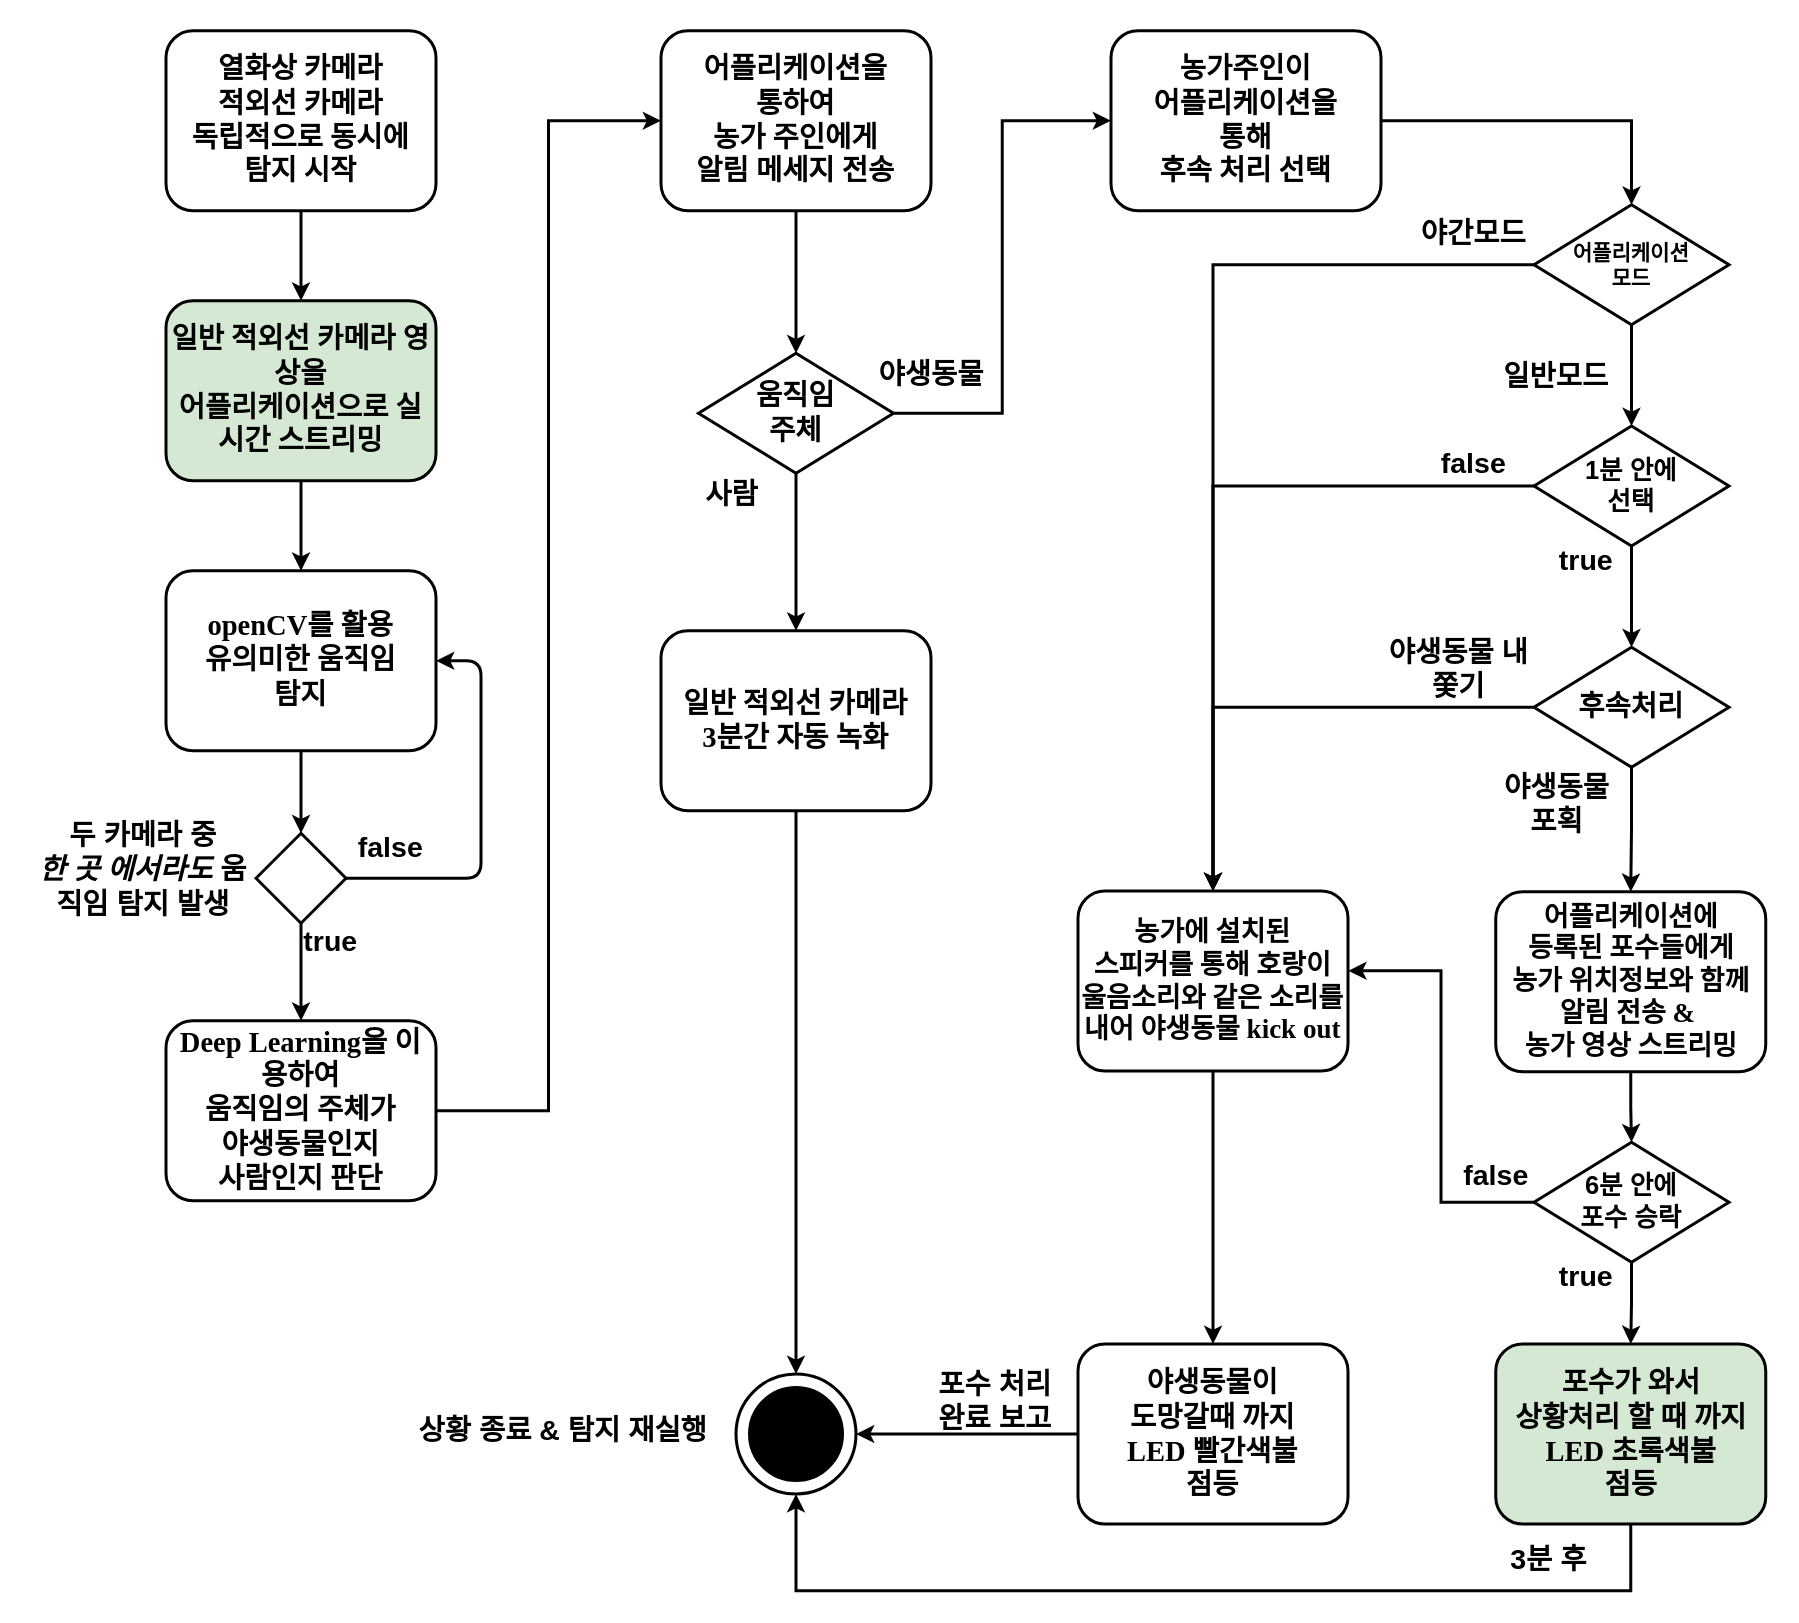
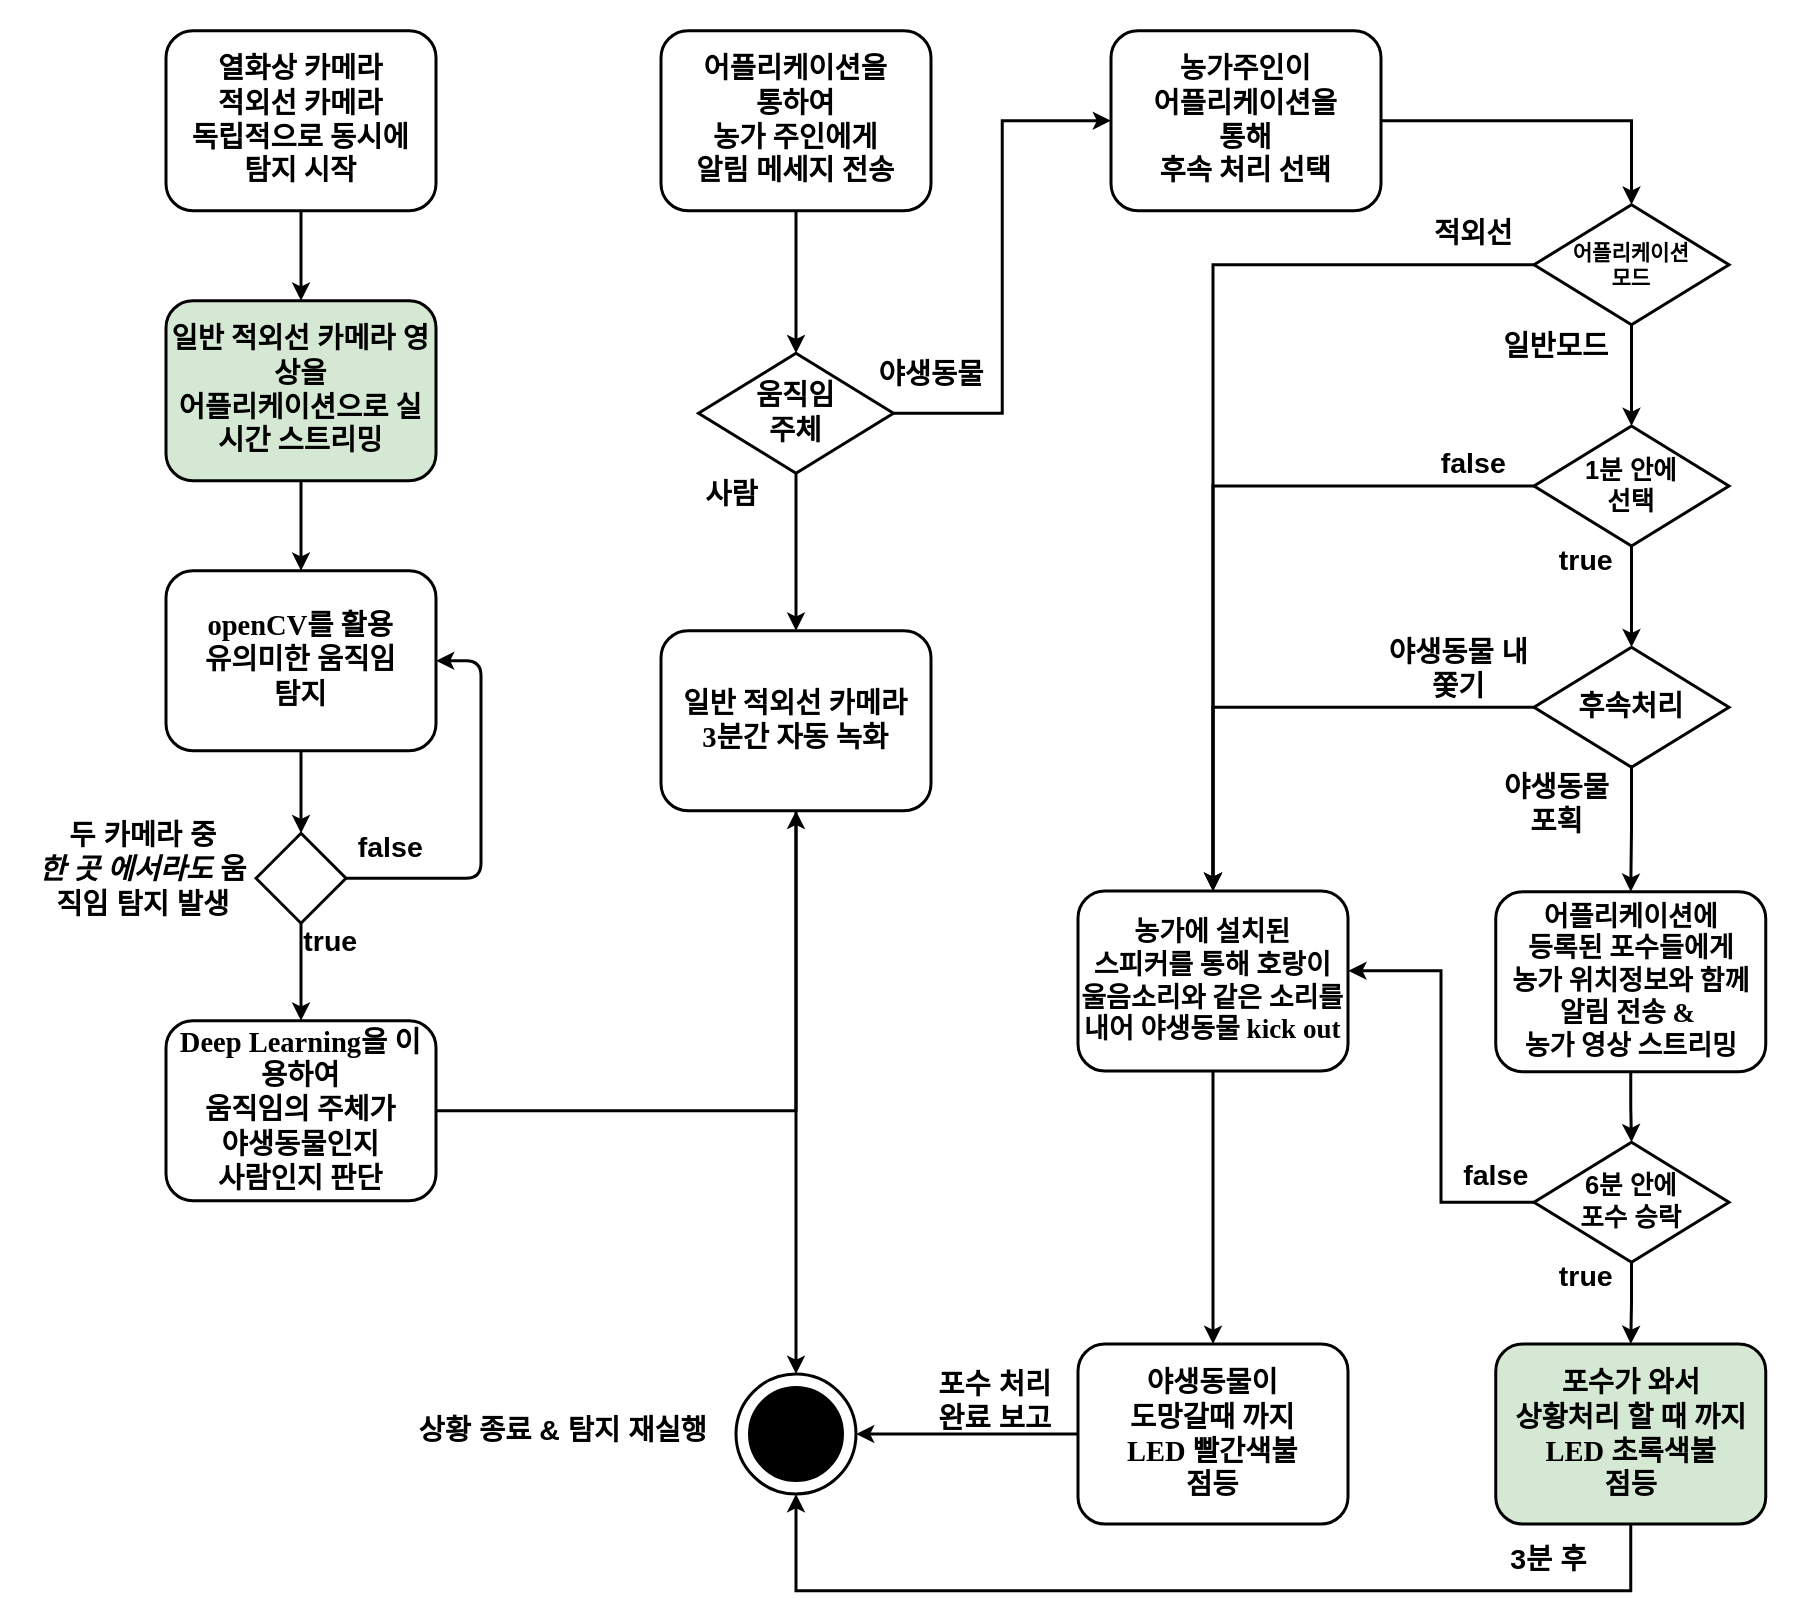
node "야간모드": label "야간모드" -> "적외선"
node "일반모드": moved (1556, 377) -> (1556, 347)
edge "Deep Learning을 이용하여 움직임의 주체가 야생동물인지 사람인지 판단" -> "어플리케이션을 통하여 농가 주인에게 알림 메세지 전송": now "Deep Learning을 이용하여 움직임의 주체가 야생동물인지 사람인지 판단" -> "일반 적외선 카메라 3분간 자동 녹화"
